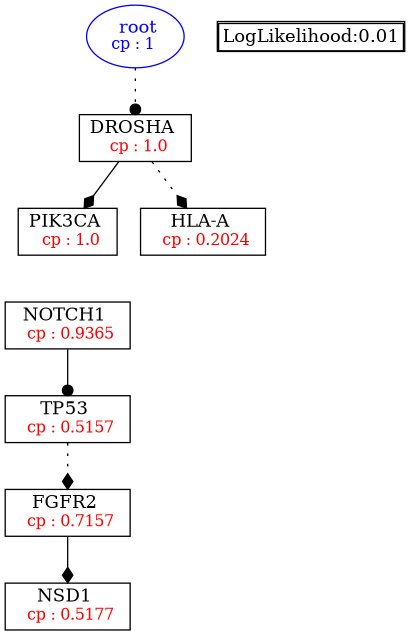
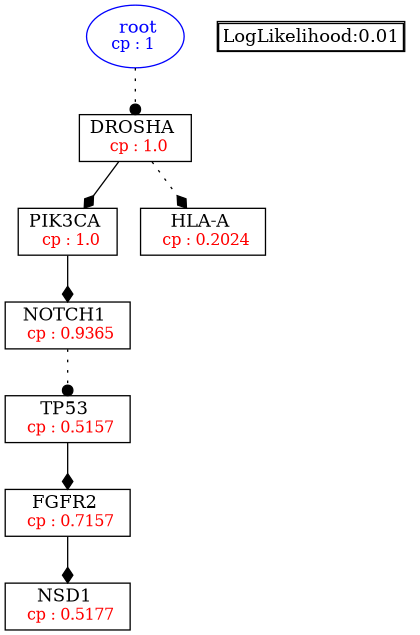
edge "PIK3CA" -> "NOTCH1": added
edge "NOTCH1" -> "TP53": style solid -> dotted
edge "TP53" -> "FGFR2": style dotted -> solid
